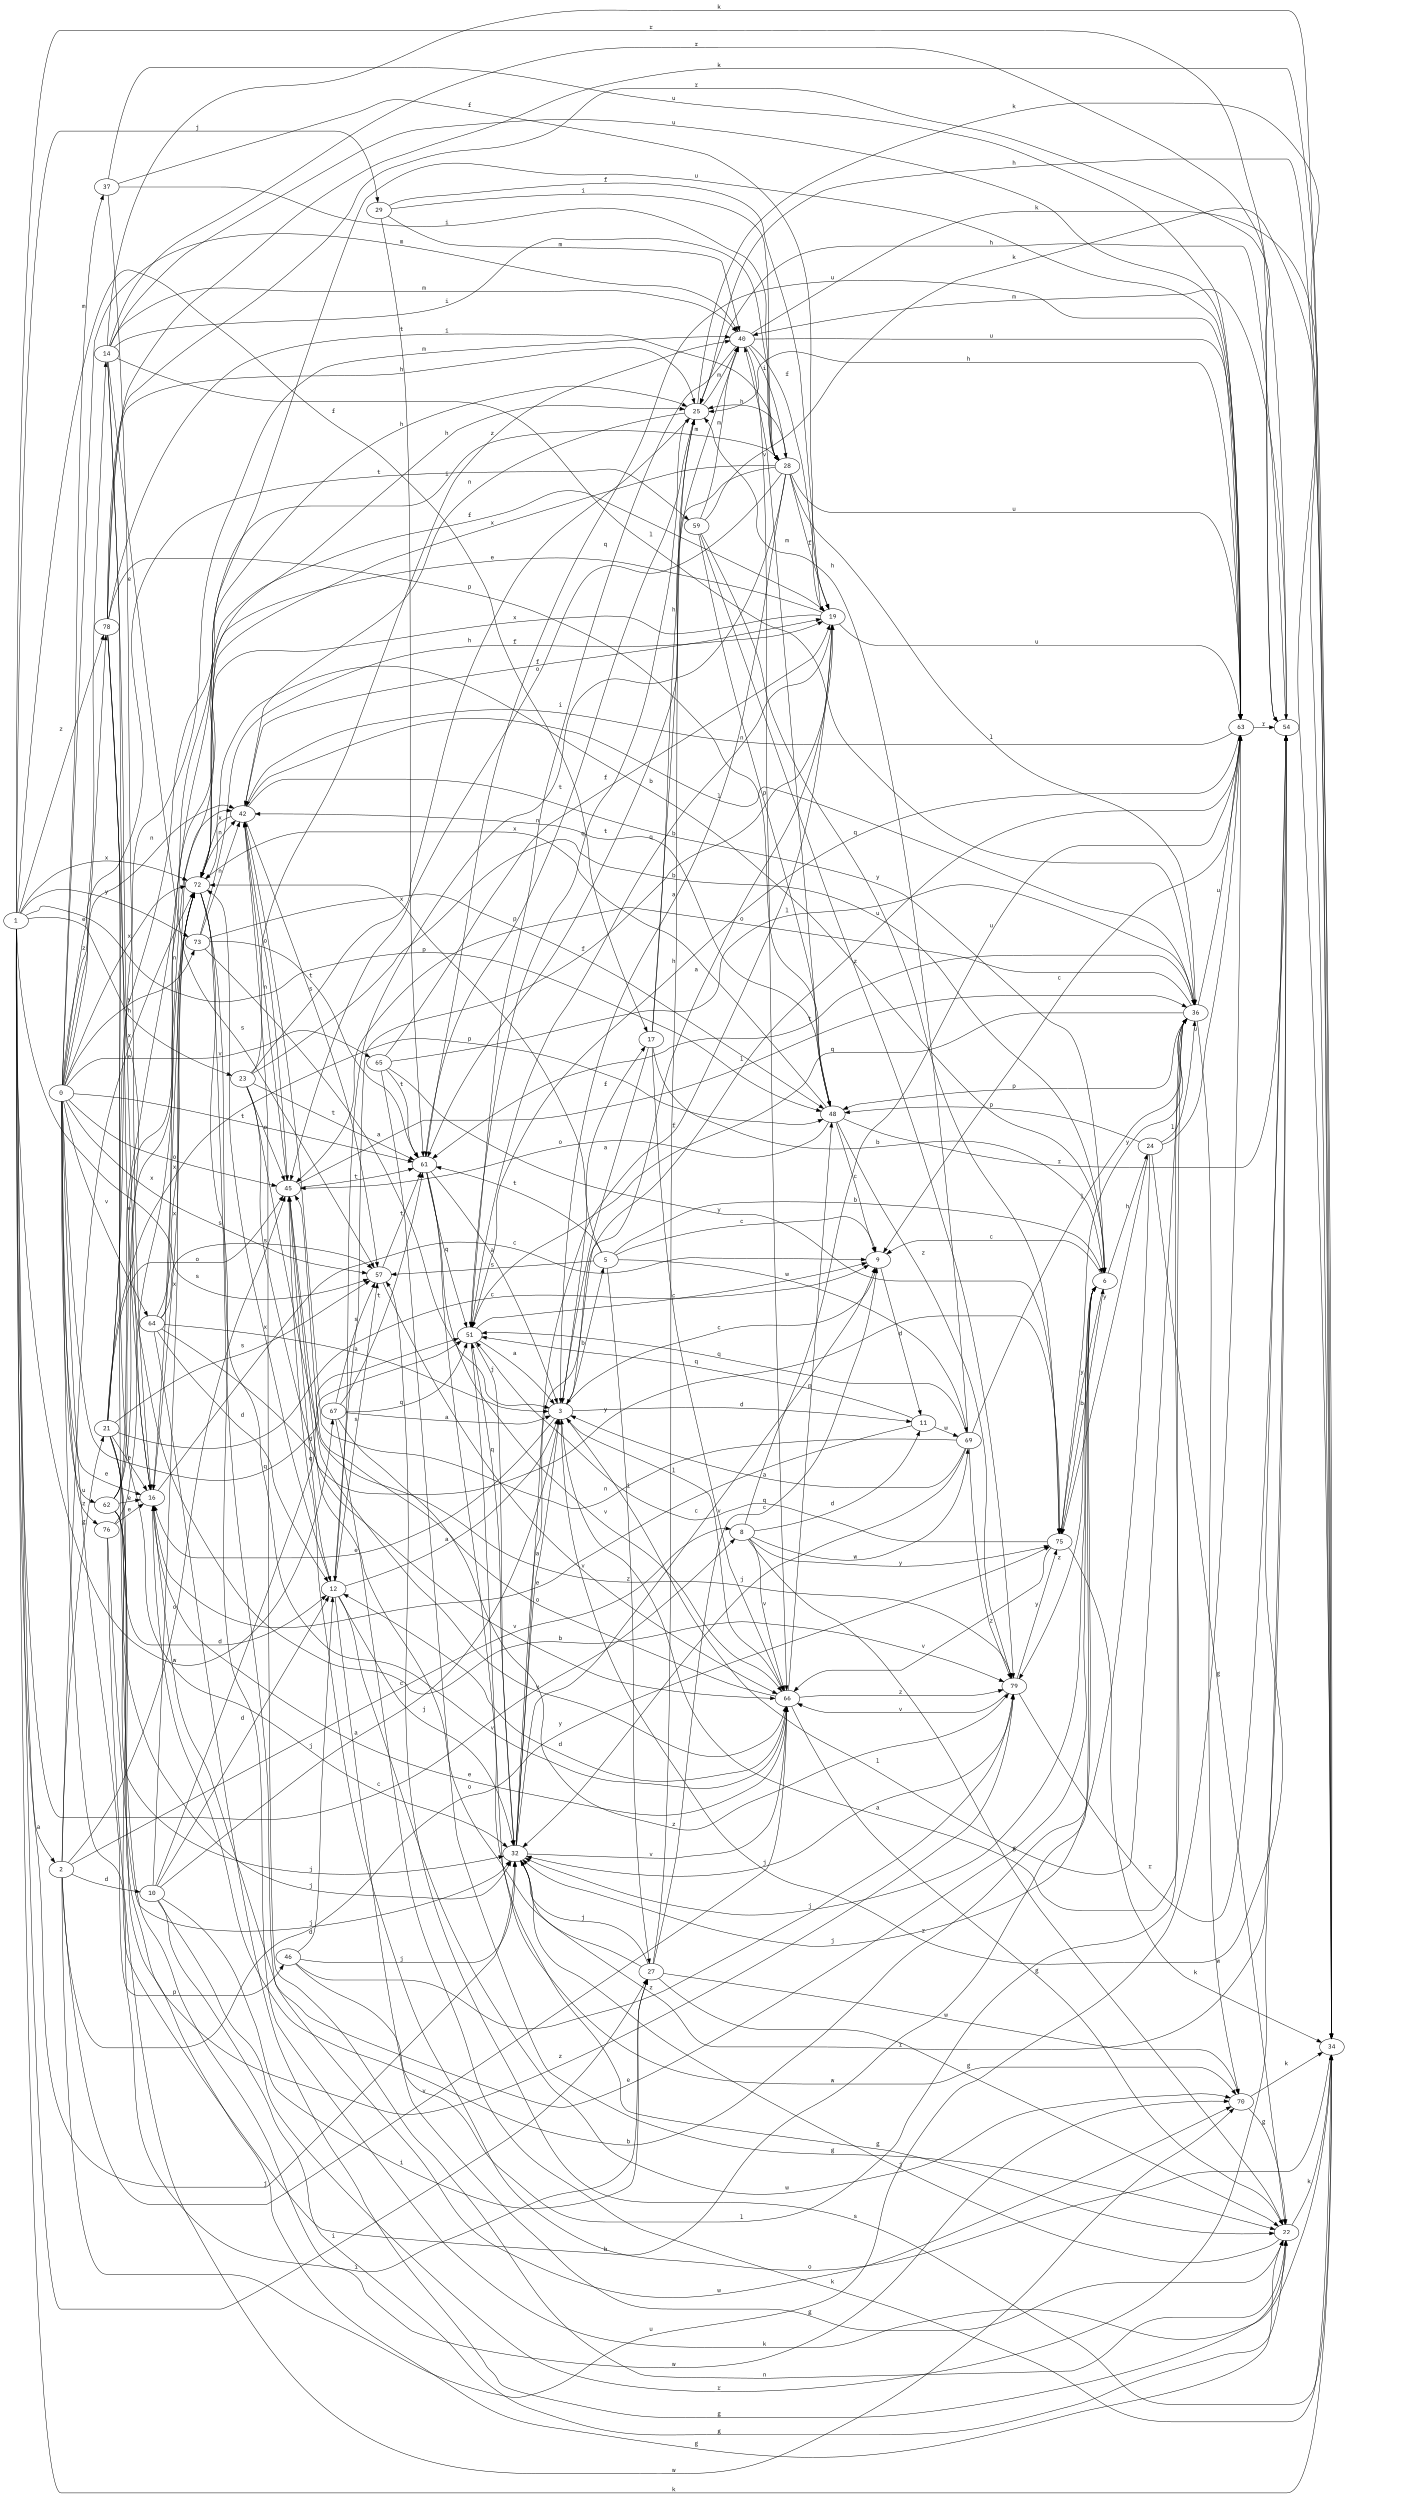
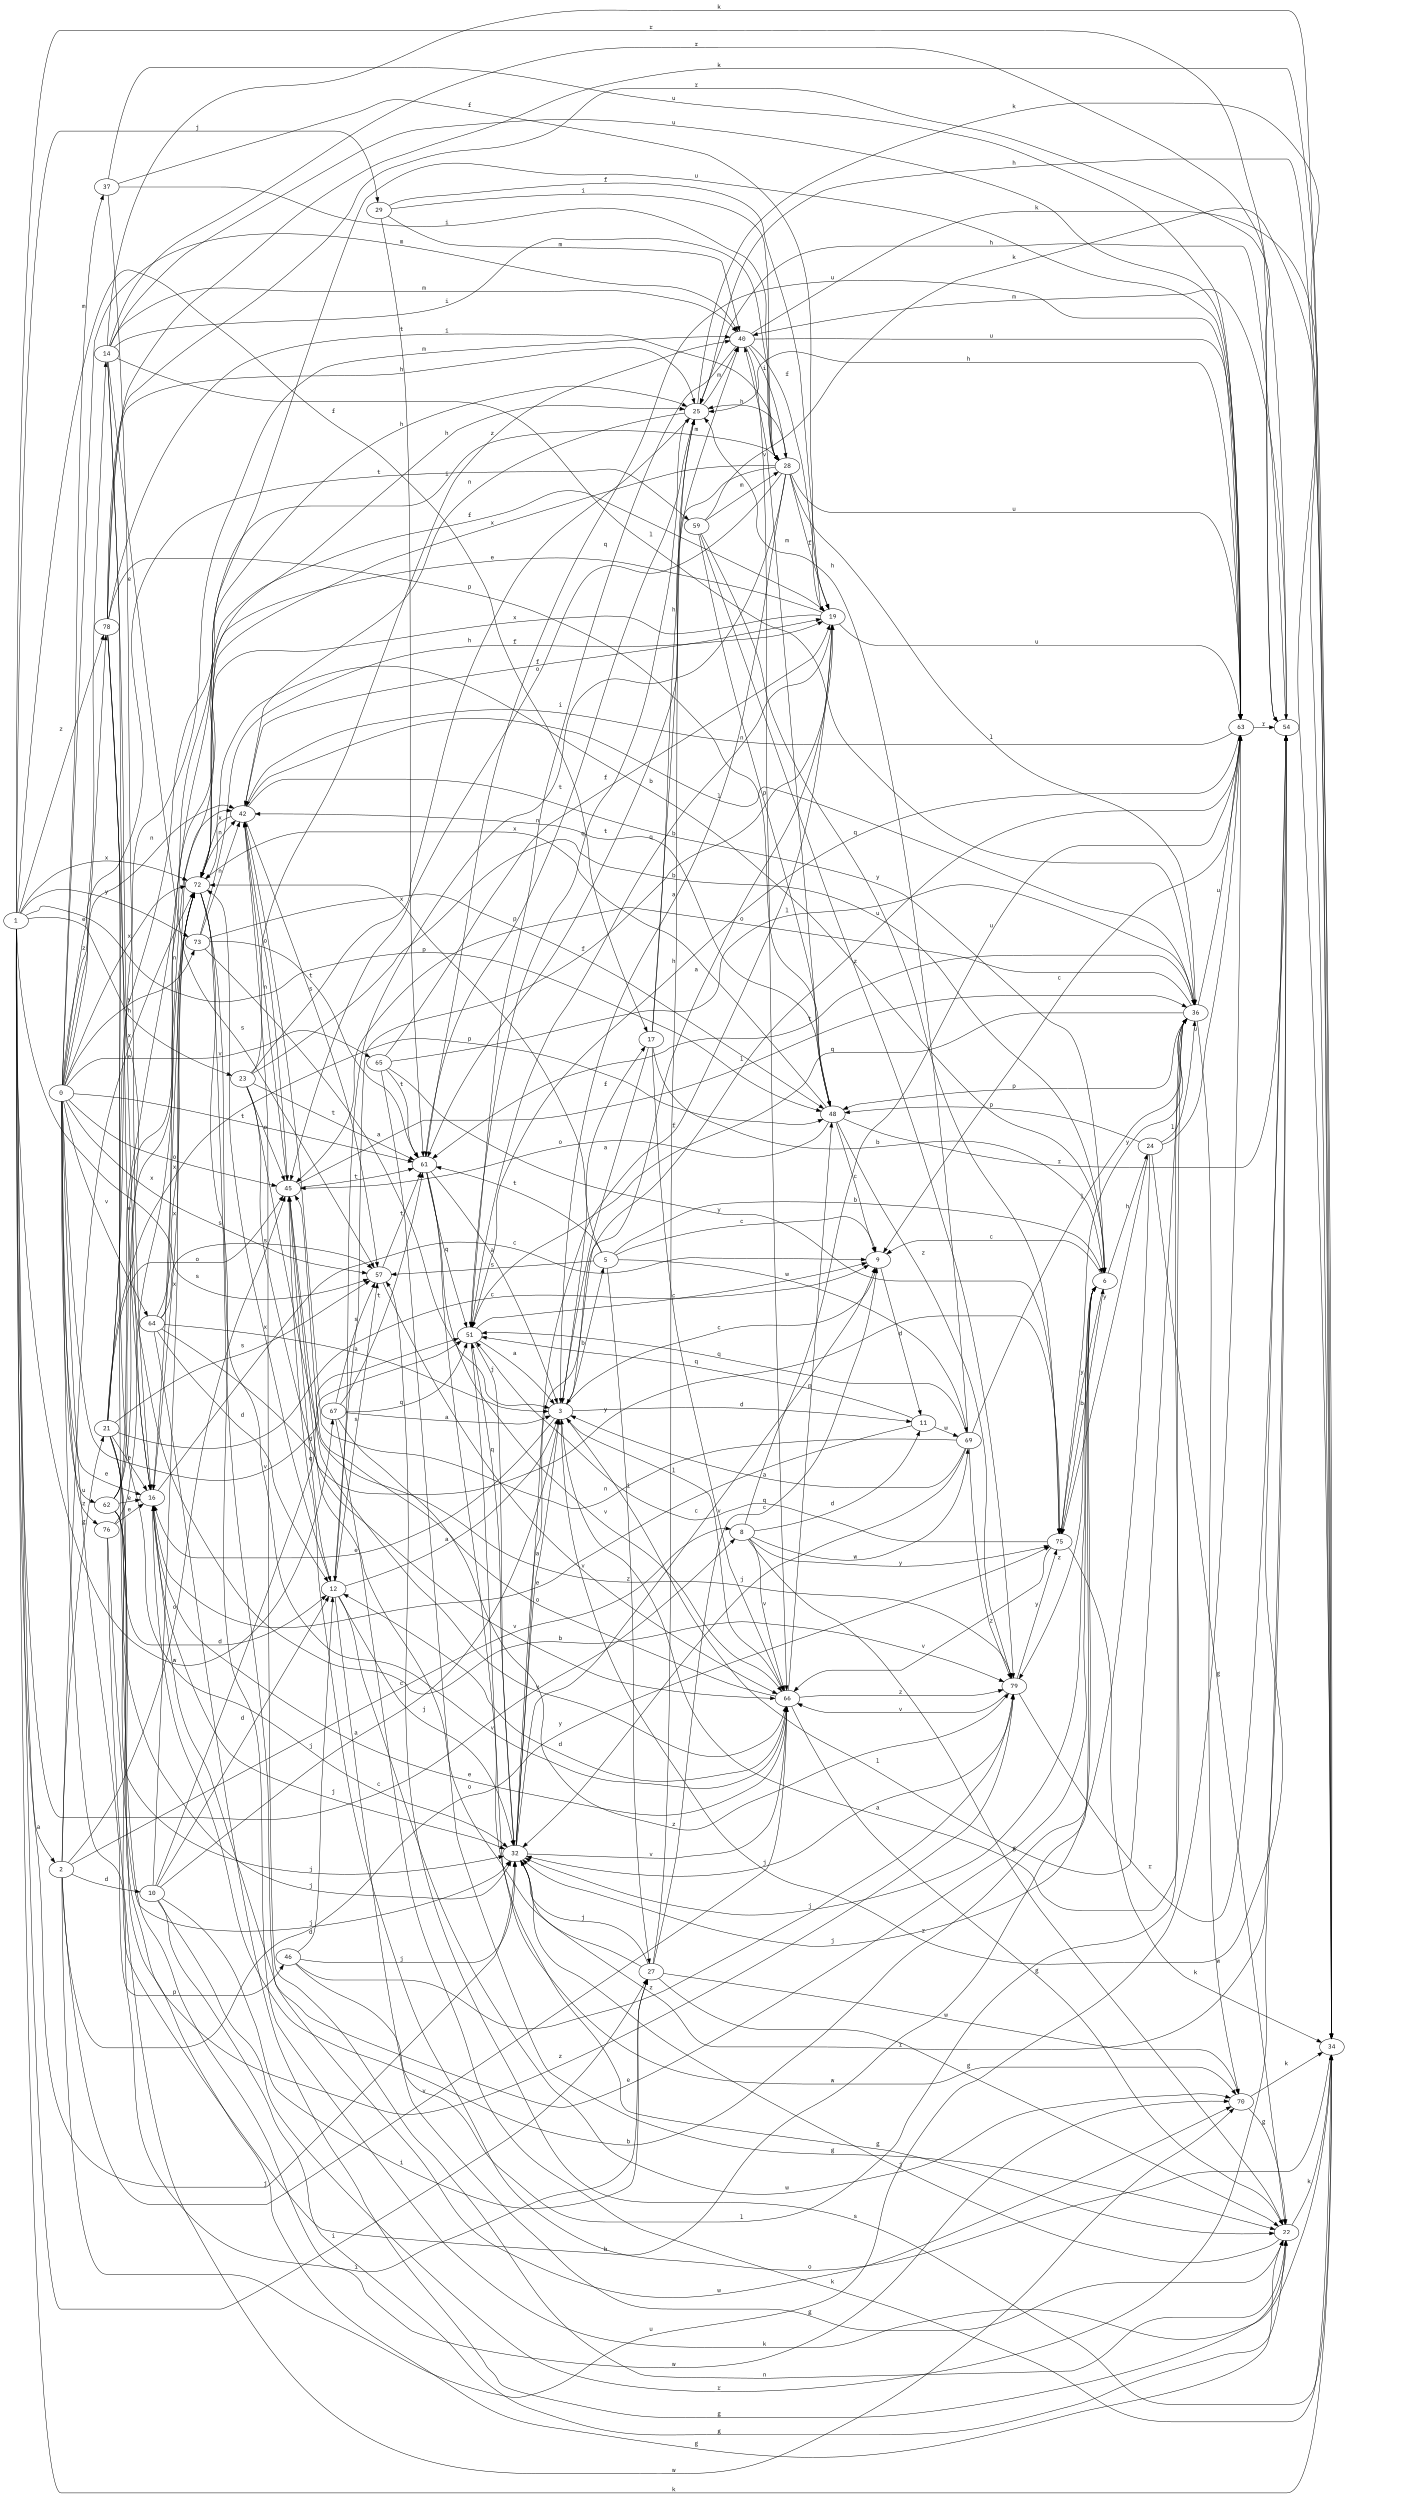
edge "59" -> "40": now "59" -> "28"
edge "0" -> "51": label "q" -> "v"
edge "16" -> "32": added, label "j"
